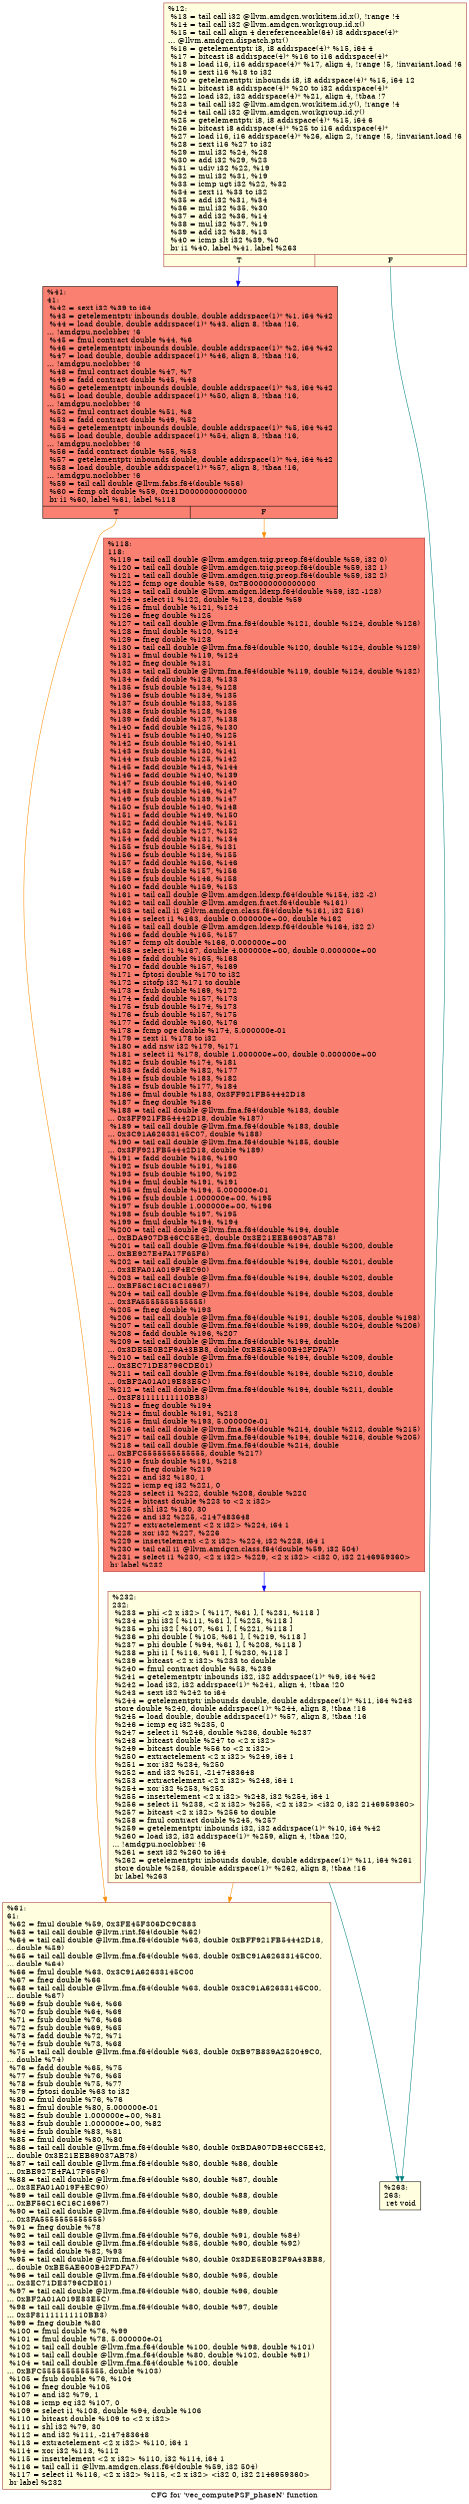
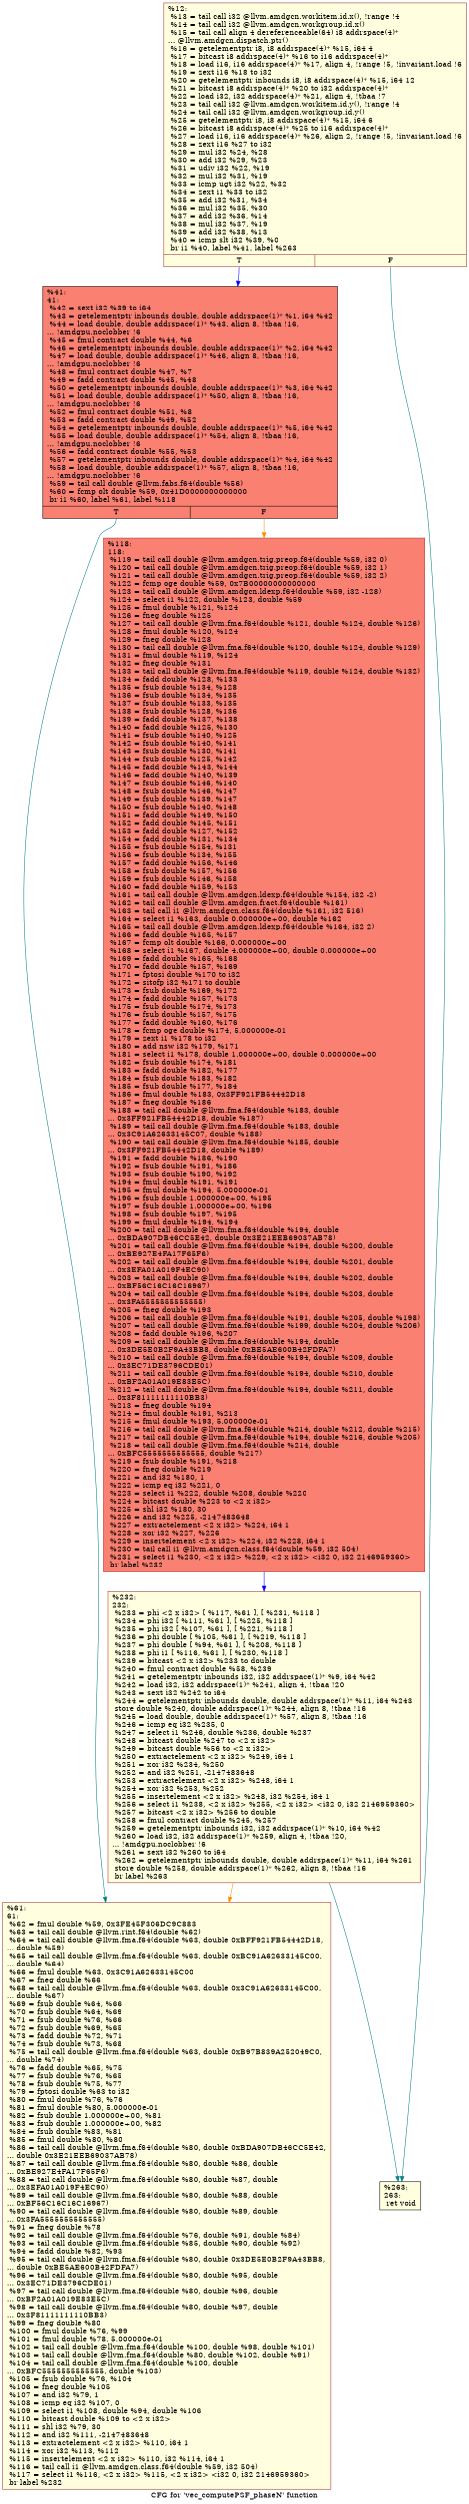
edge "%41:" -> "%61:": color darkorange -> teal
